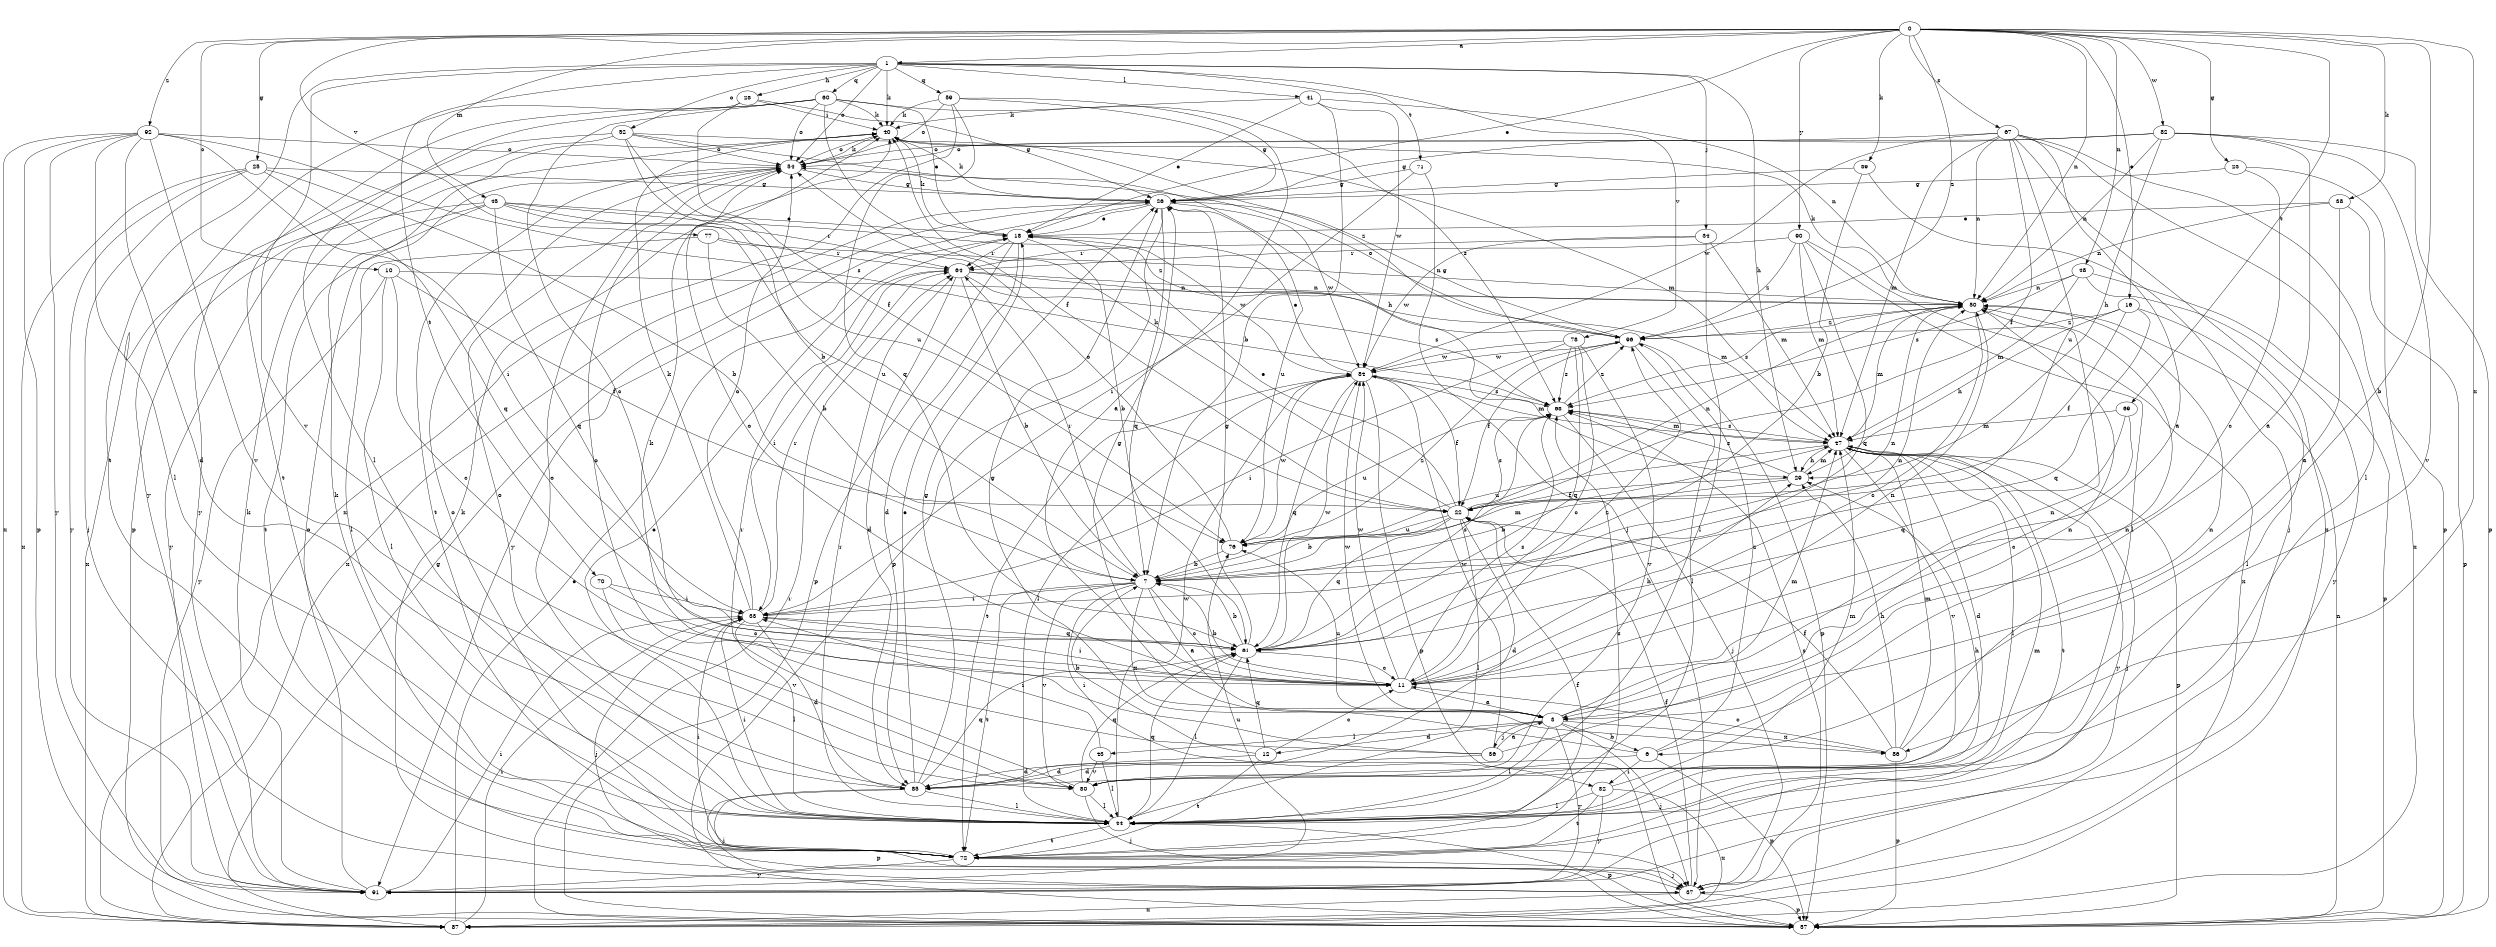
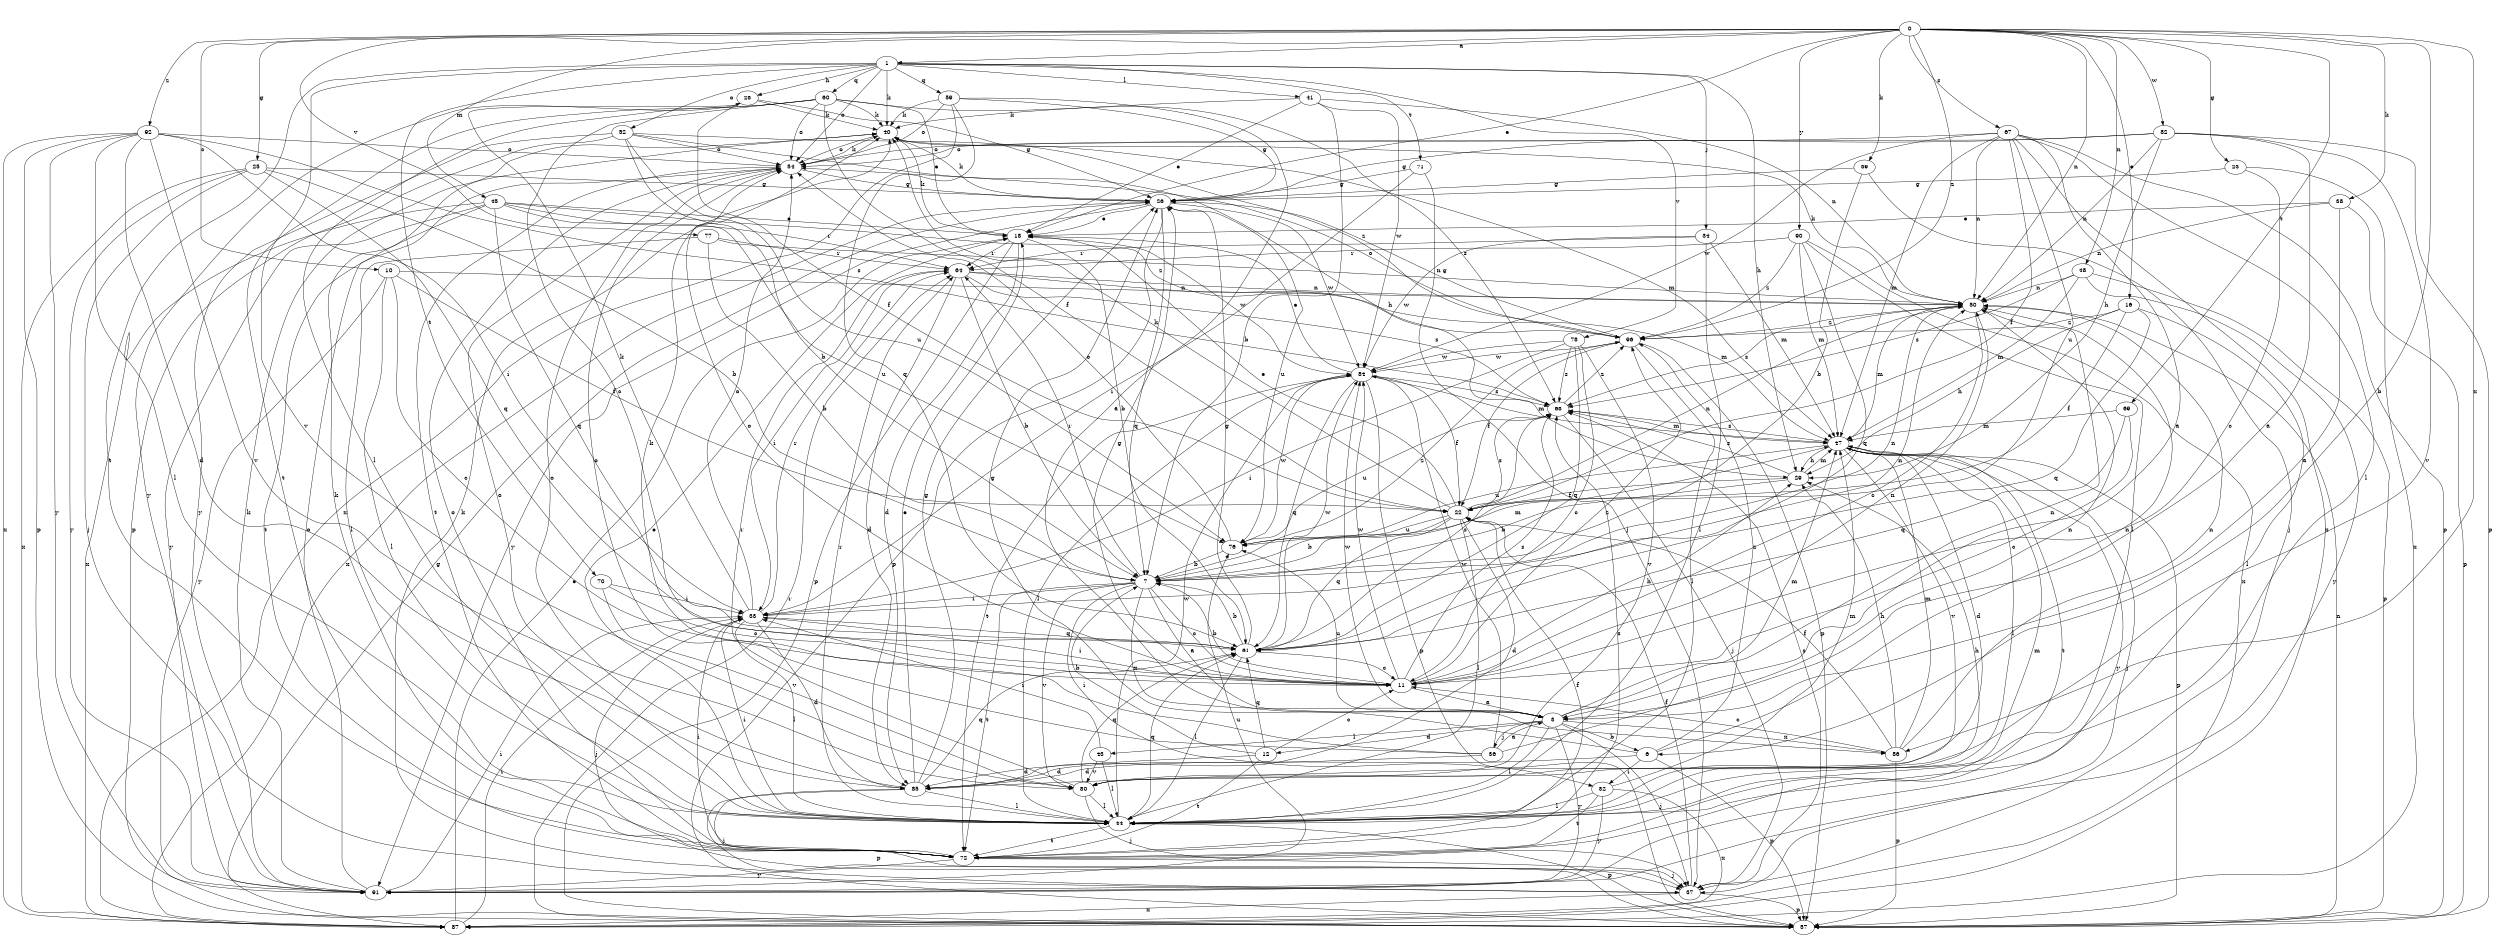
edge "28" -> "40": label "i" -> "k"
edge "33" -> "40": now "33" -> "28"
